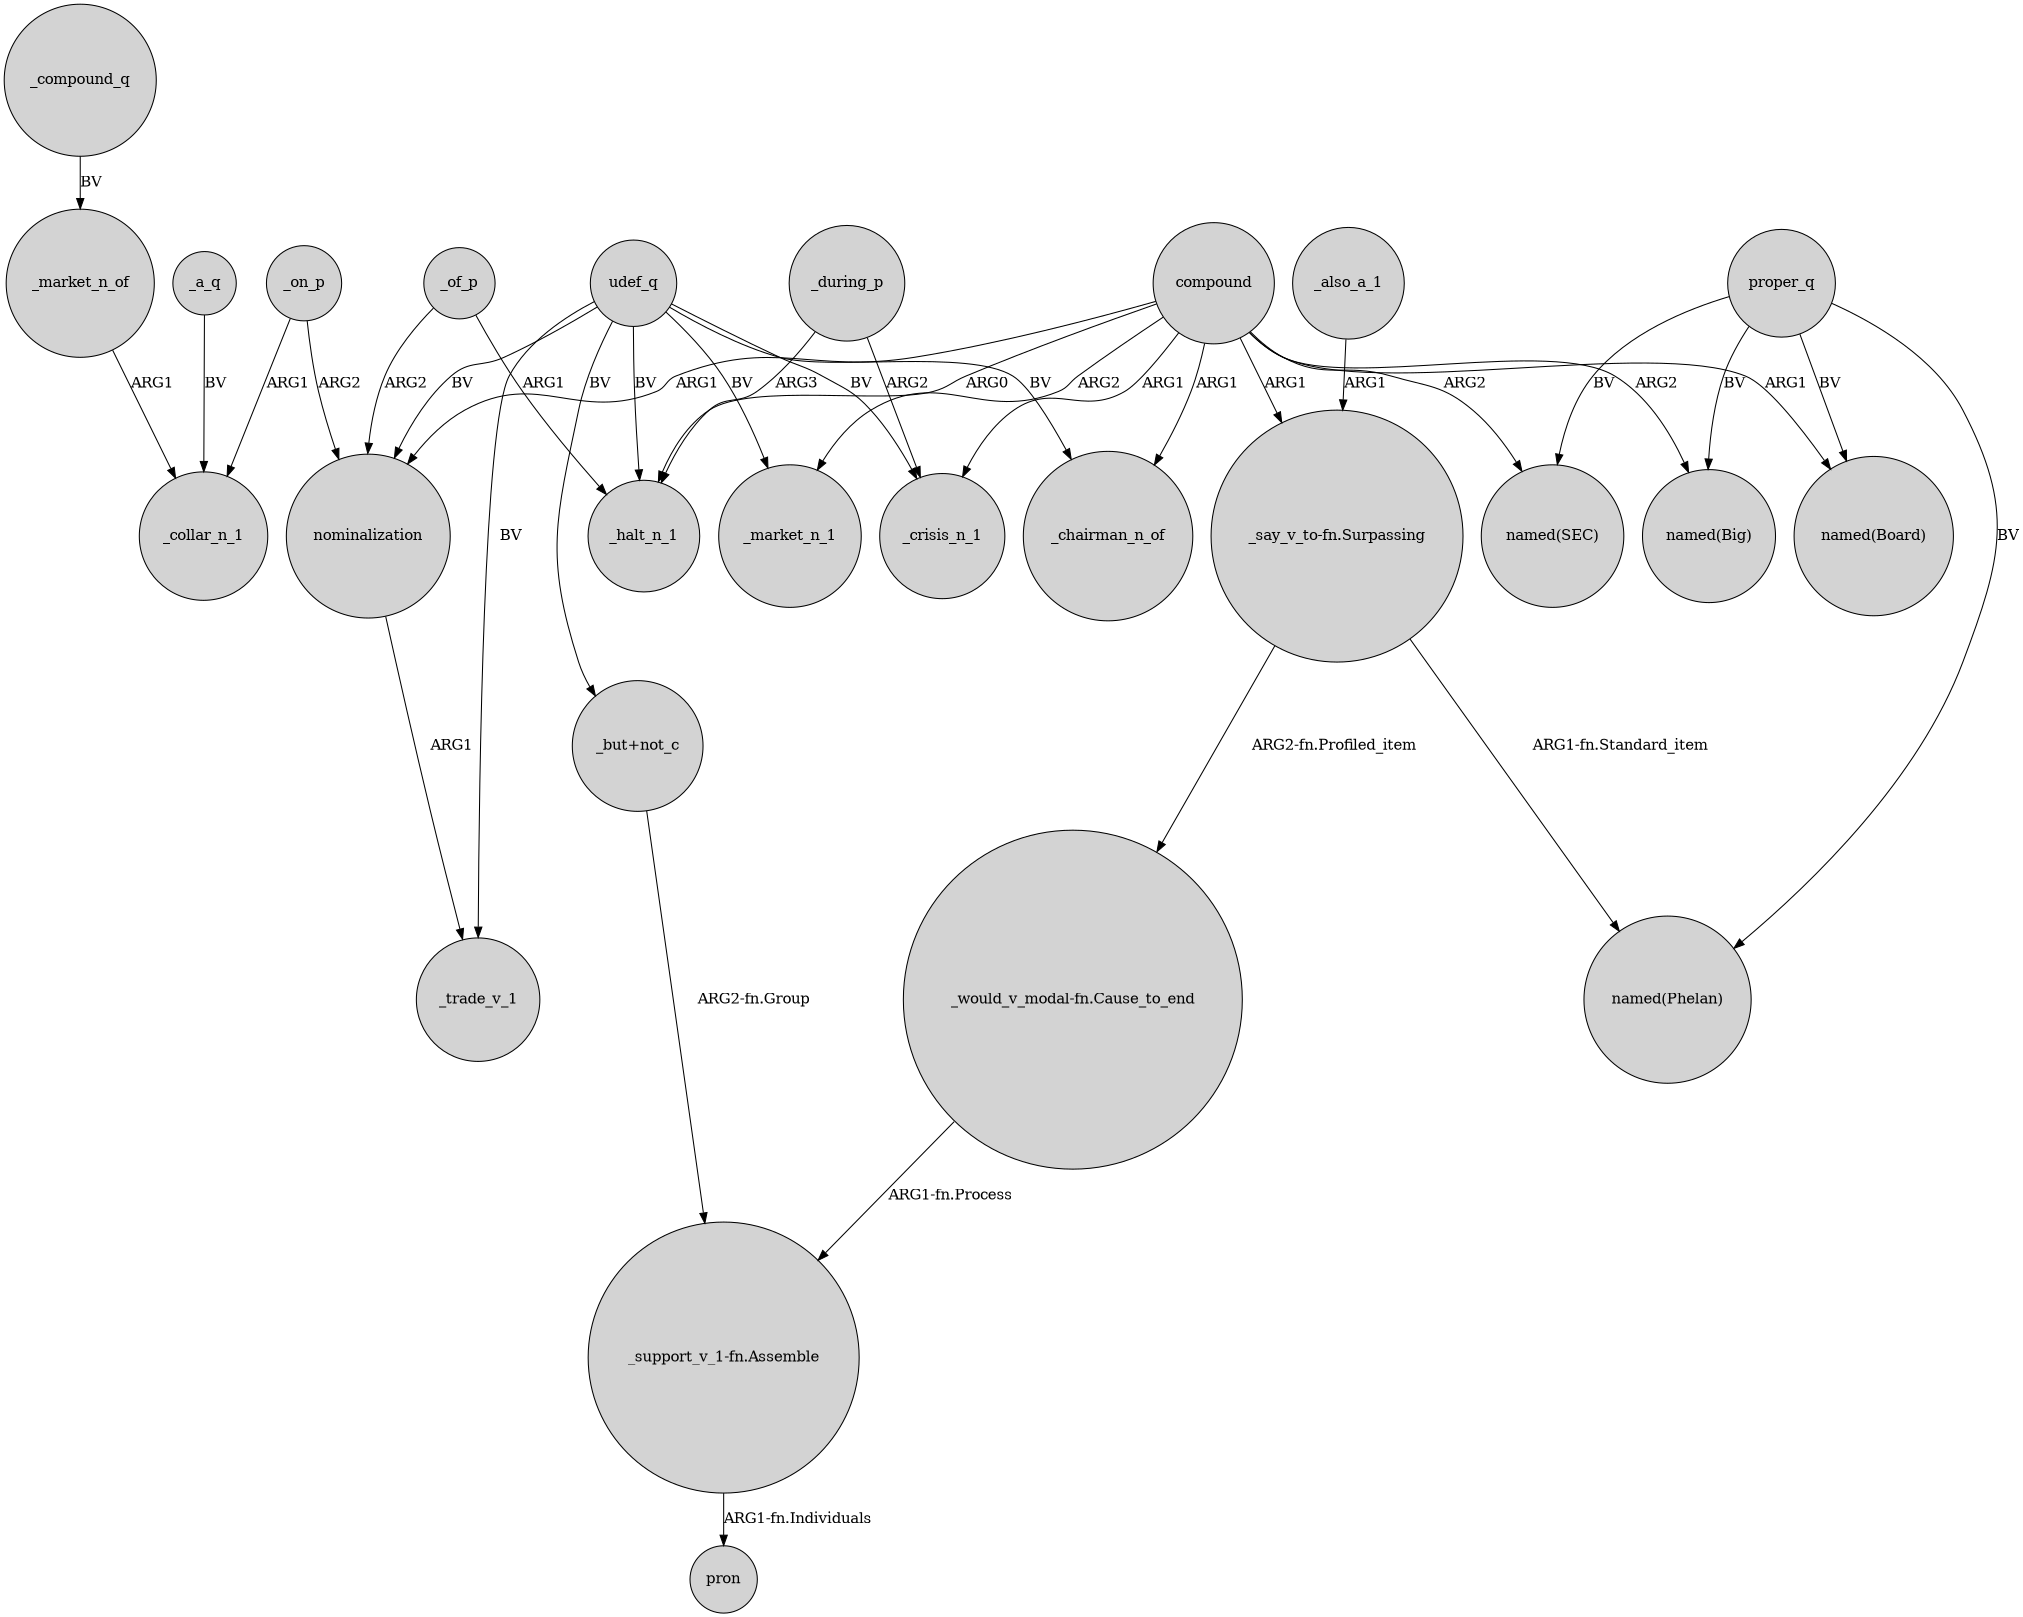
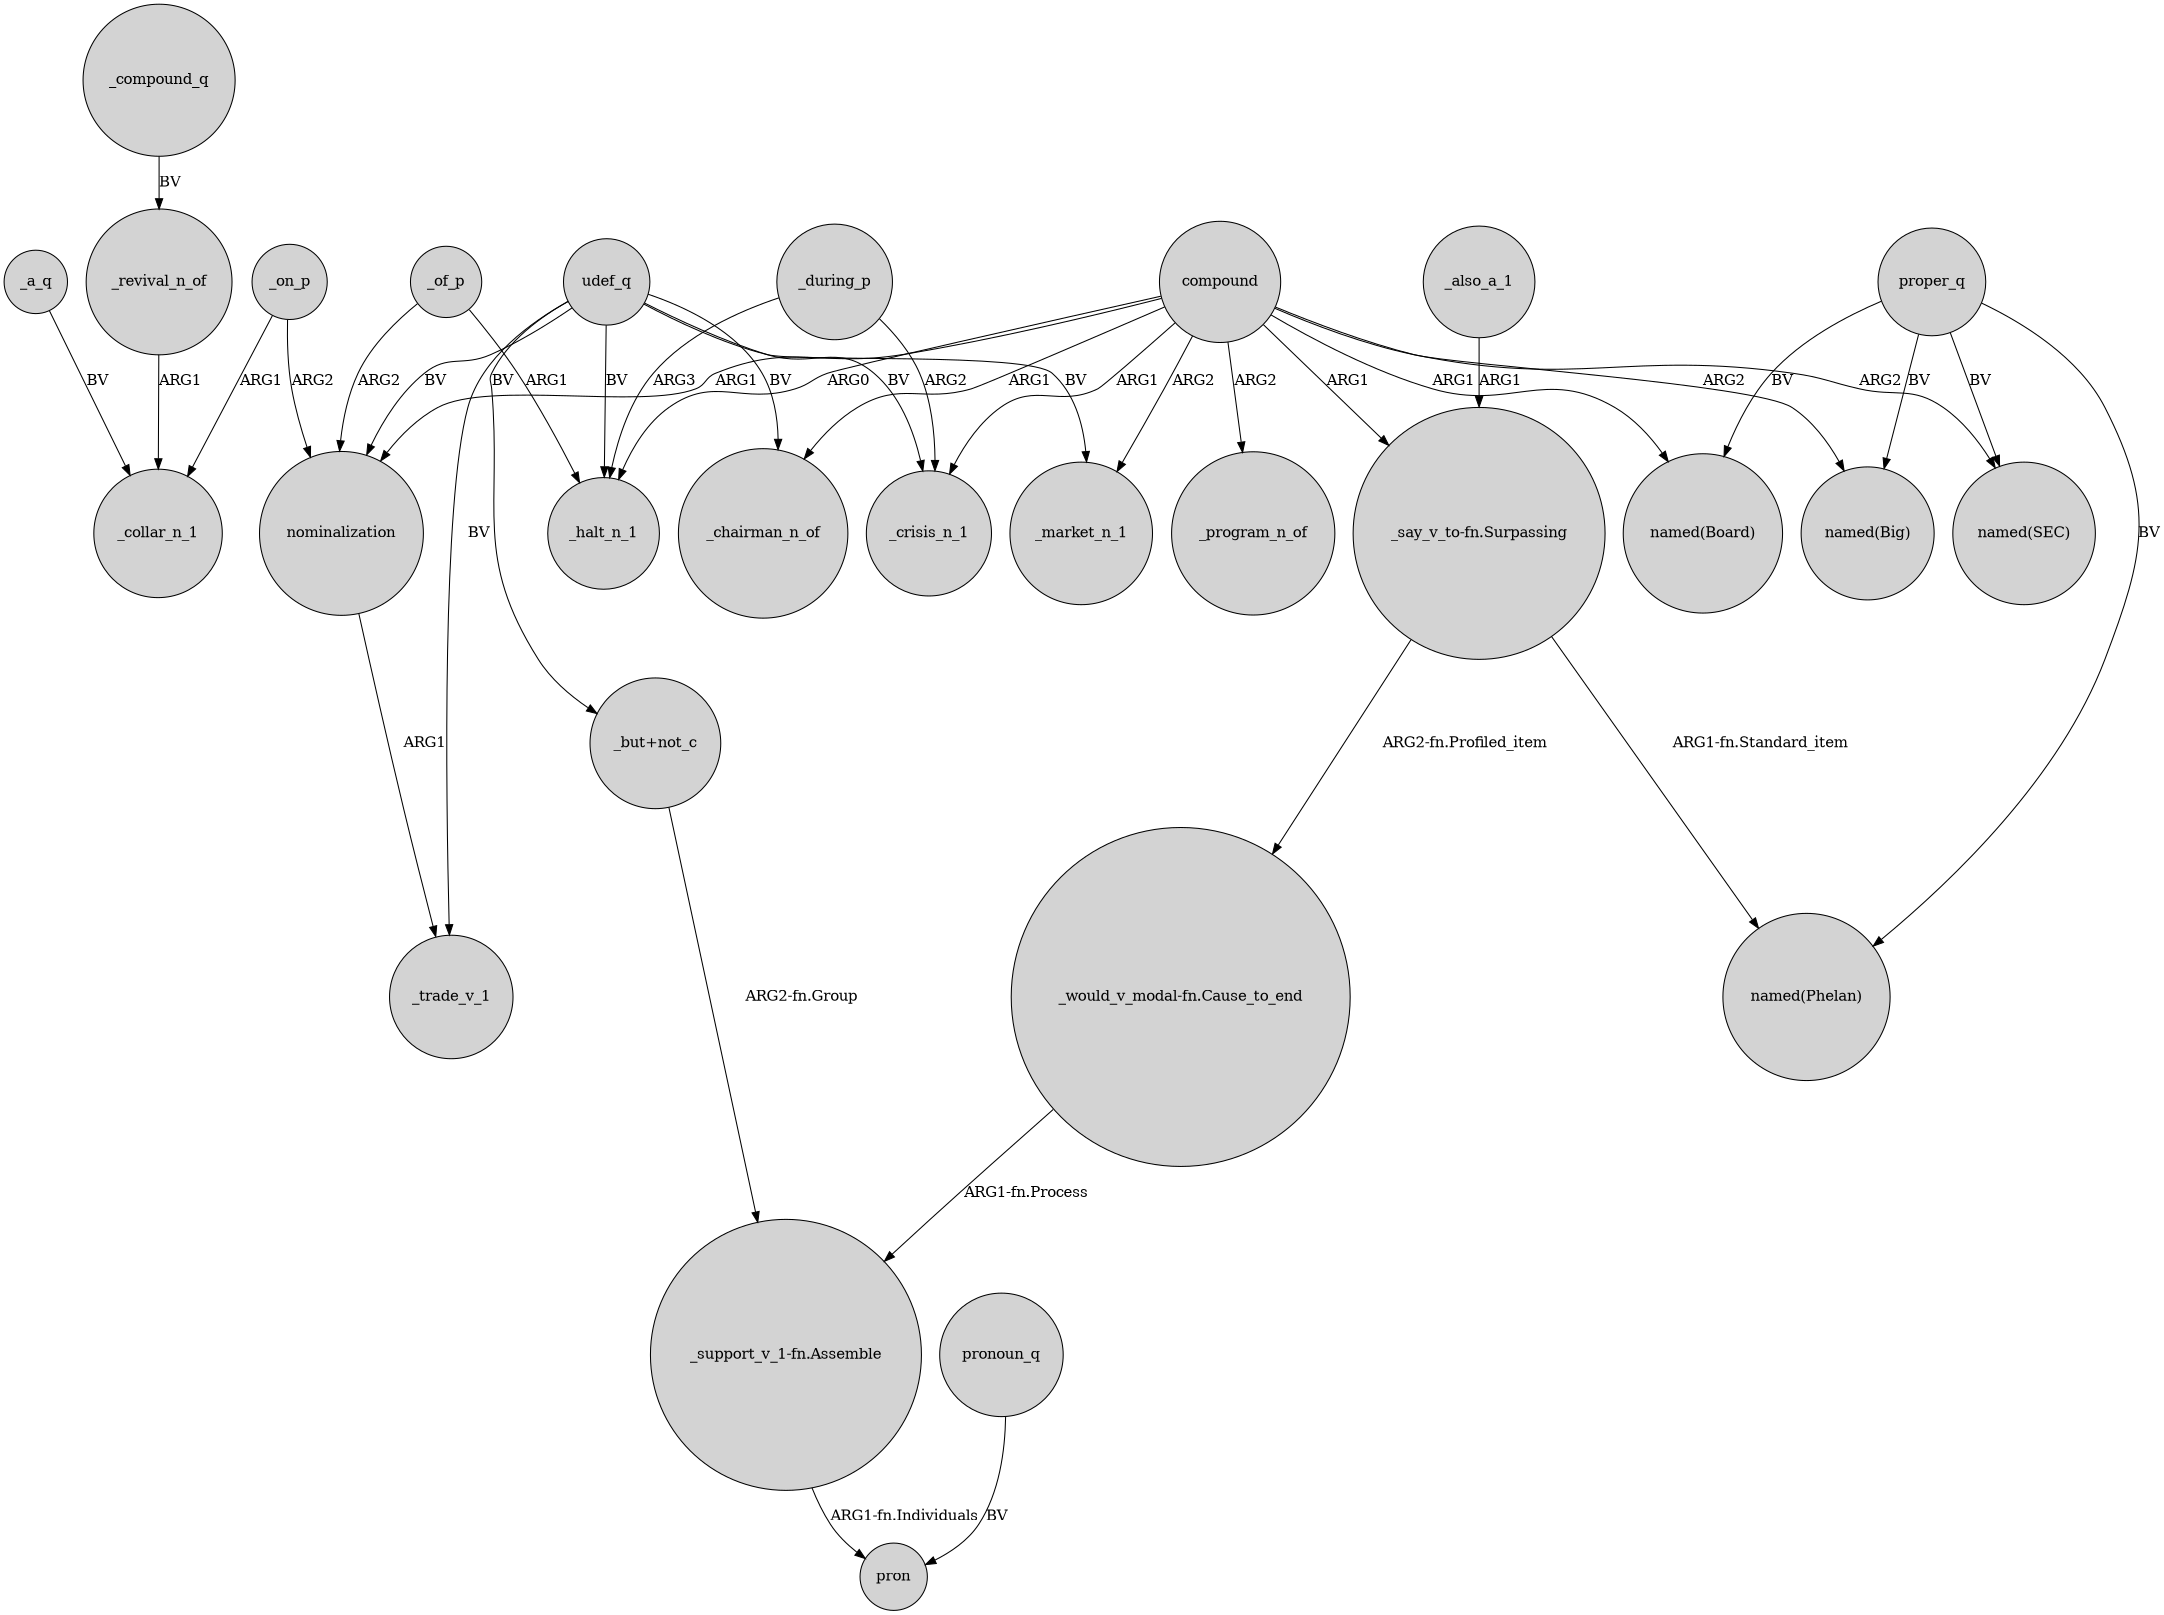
node "_market_n_of": label "_market_n_of" -> "_revival_n_of"
node "_program_n_of": added
node "pronoun_q": added
